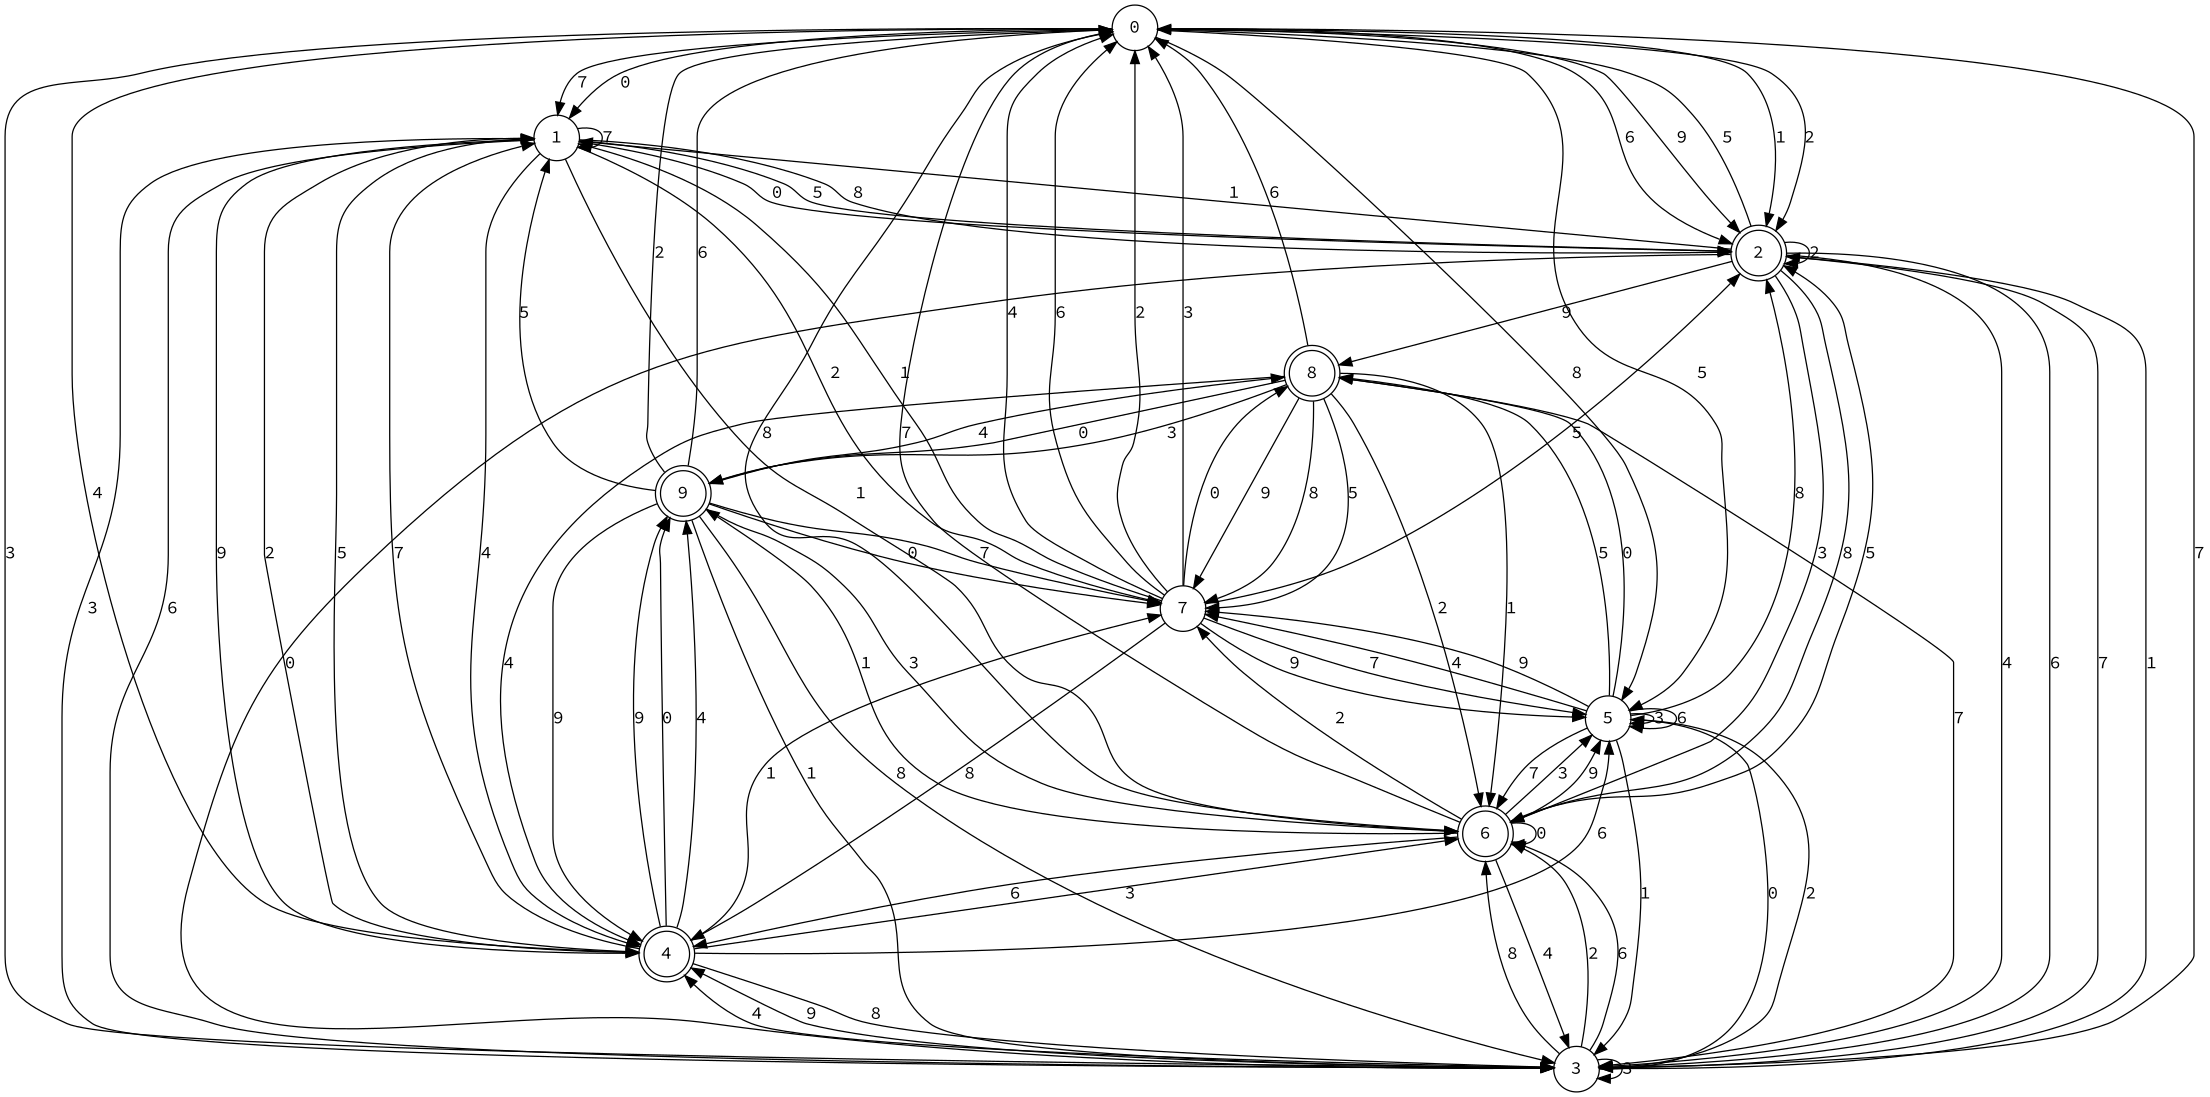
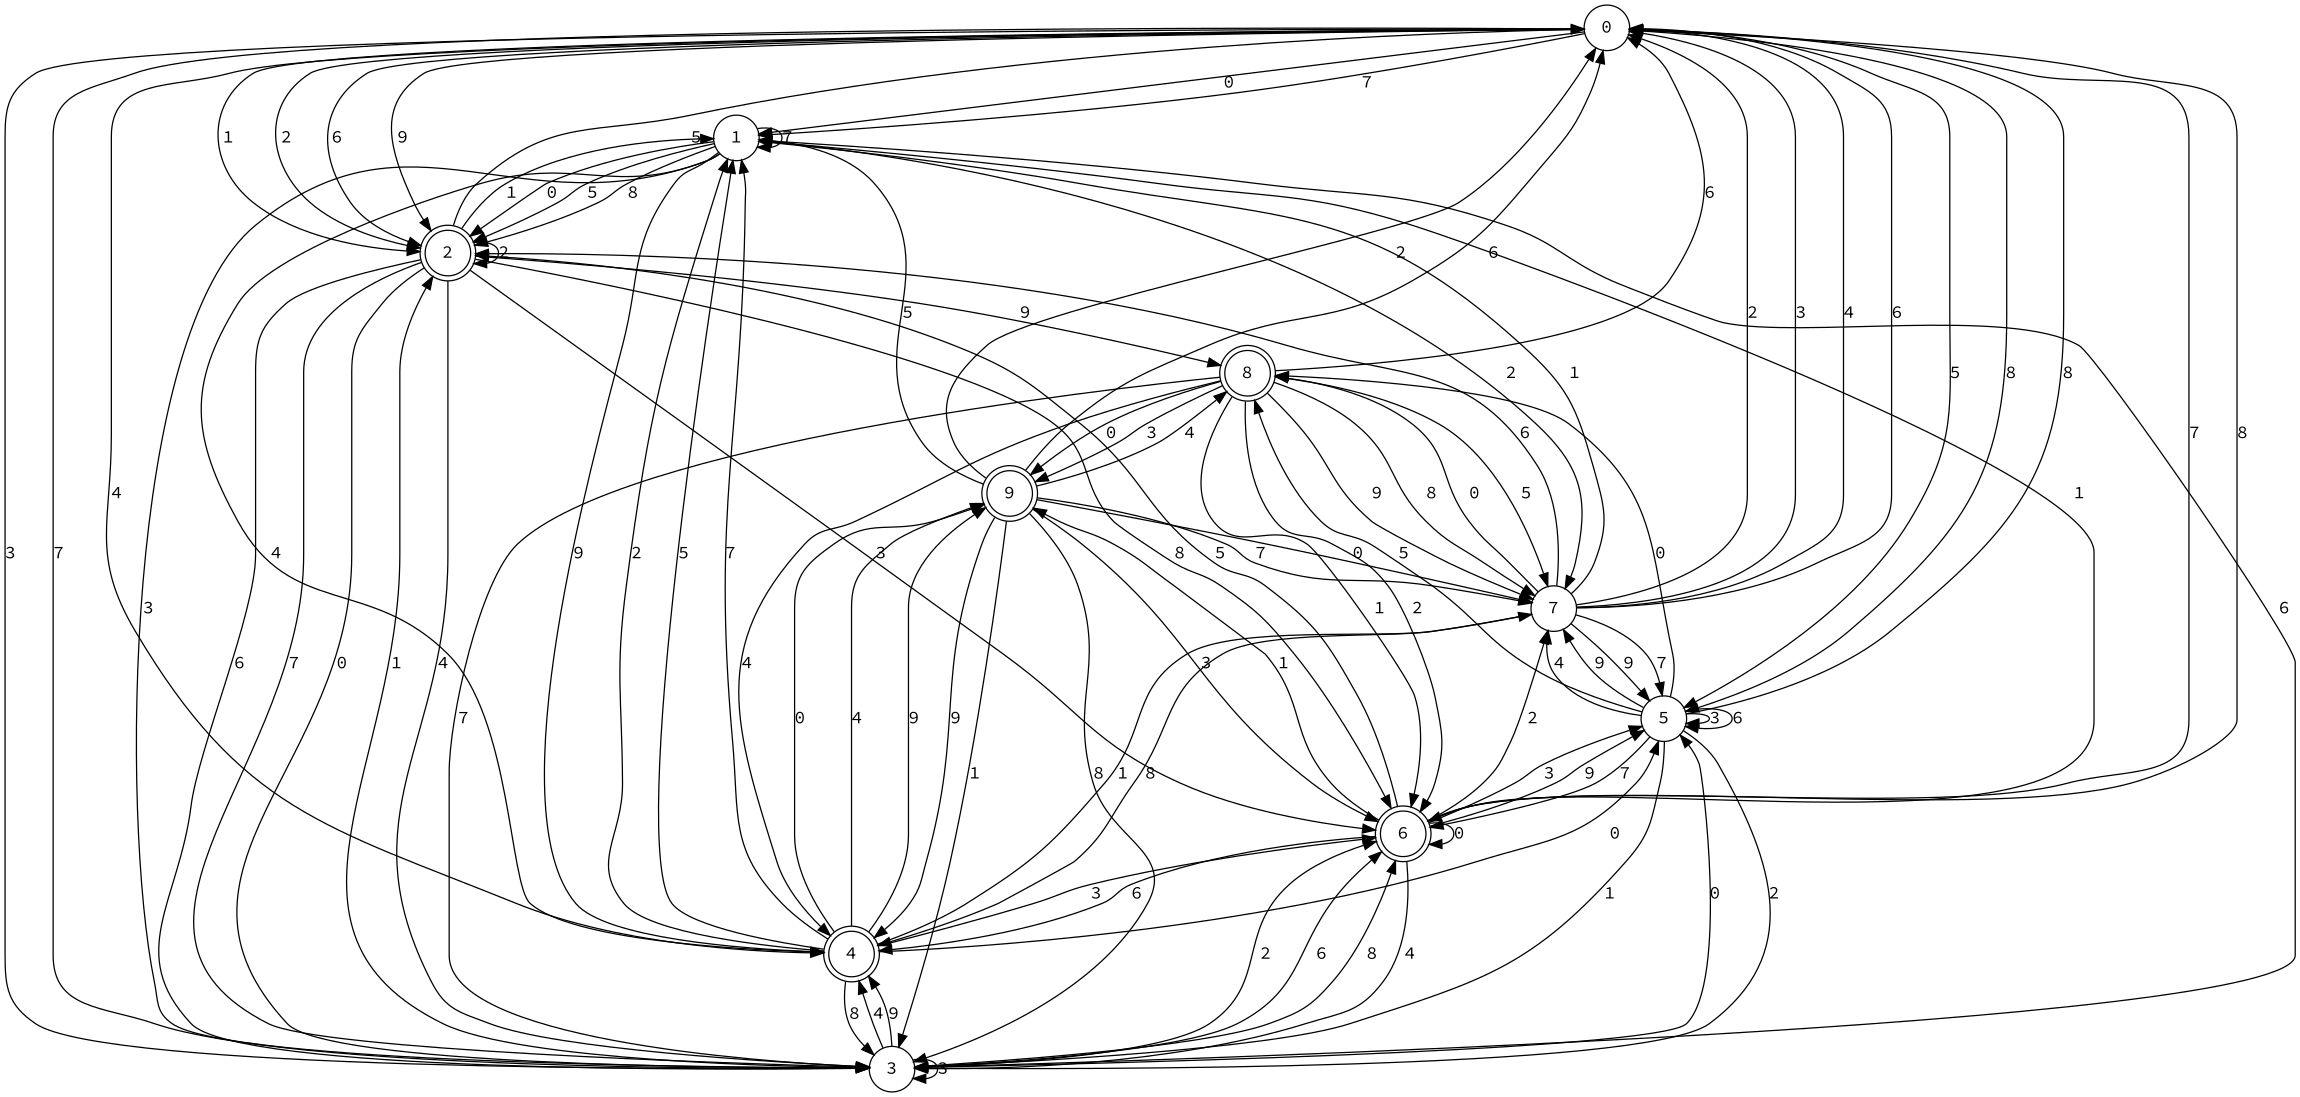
edge "7" -> "2": label "5" -> "6"
edge "5" -> "2": now "5" -> "0"
edge "4" -> "5": label "6" -> "0"
